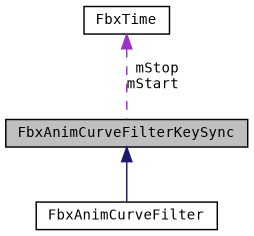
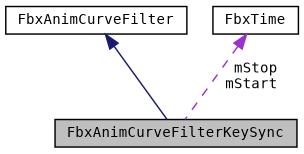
edge "FbxAnimCurveFilter" -> "FbxAnimCurveFilterKeySync": reversed
